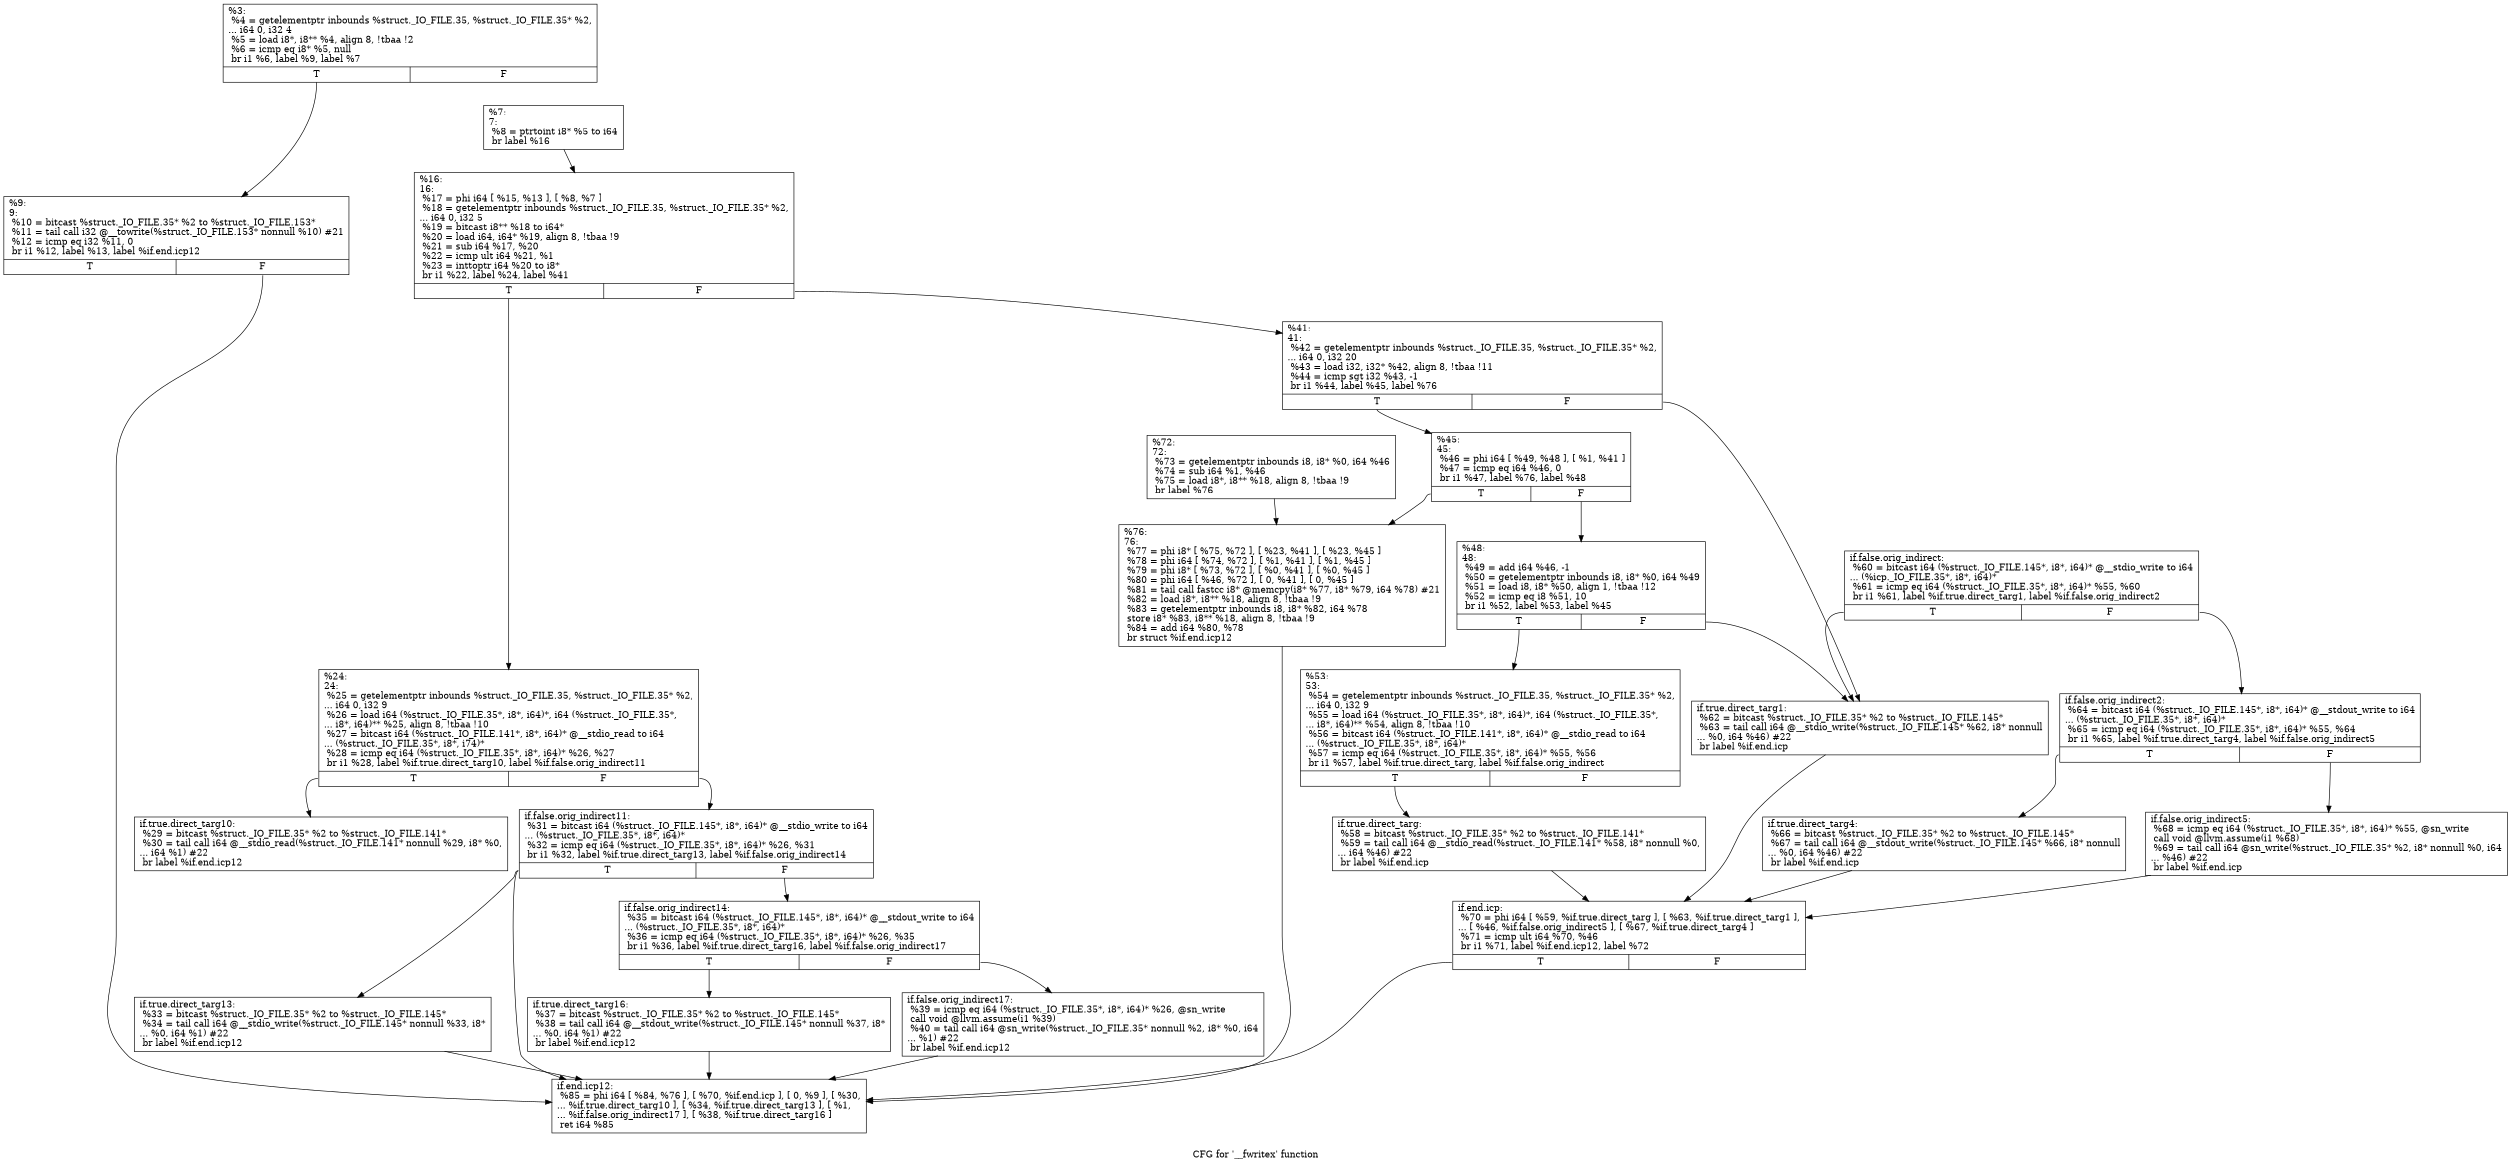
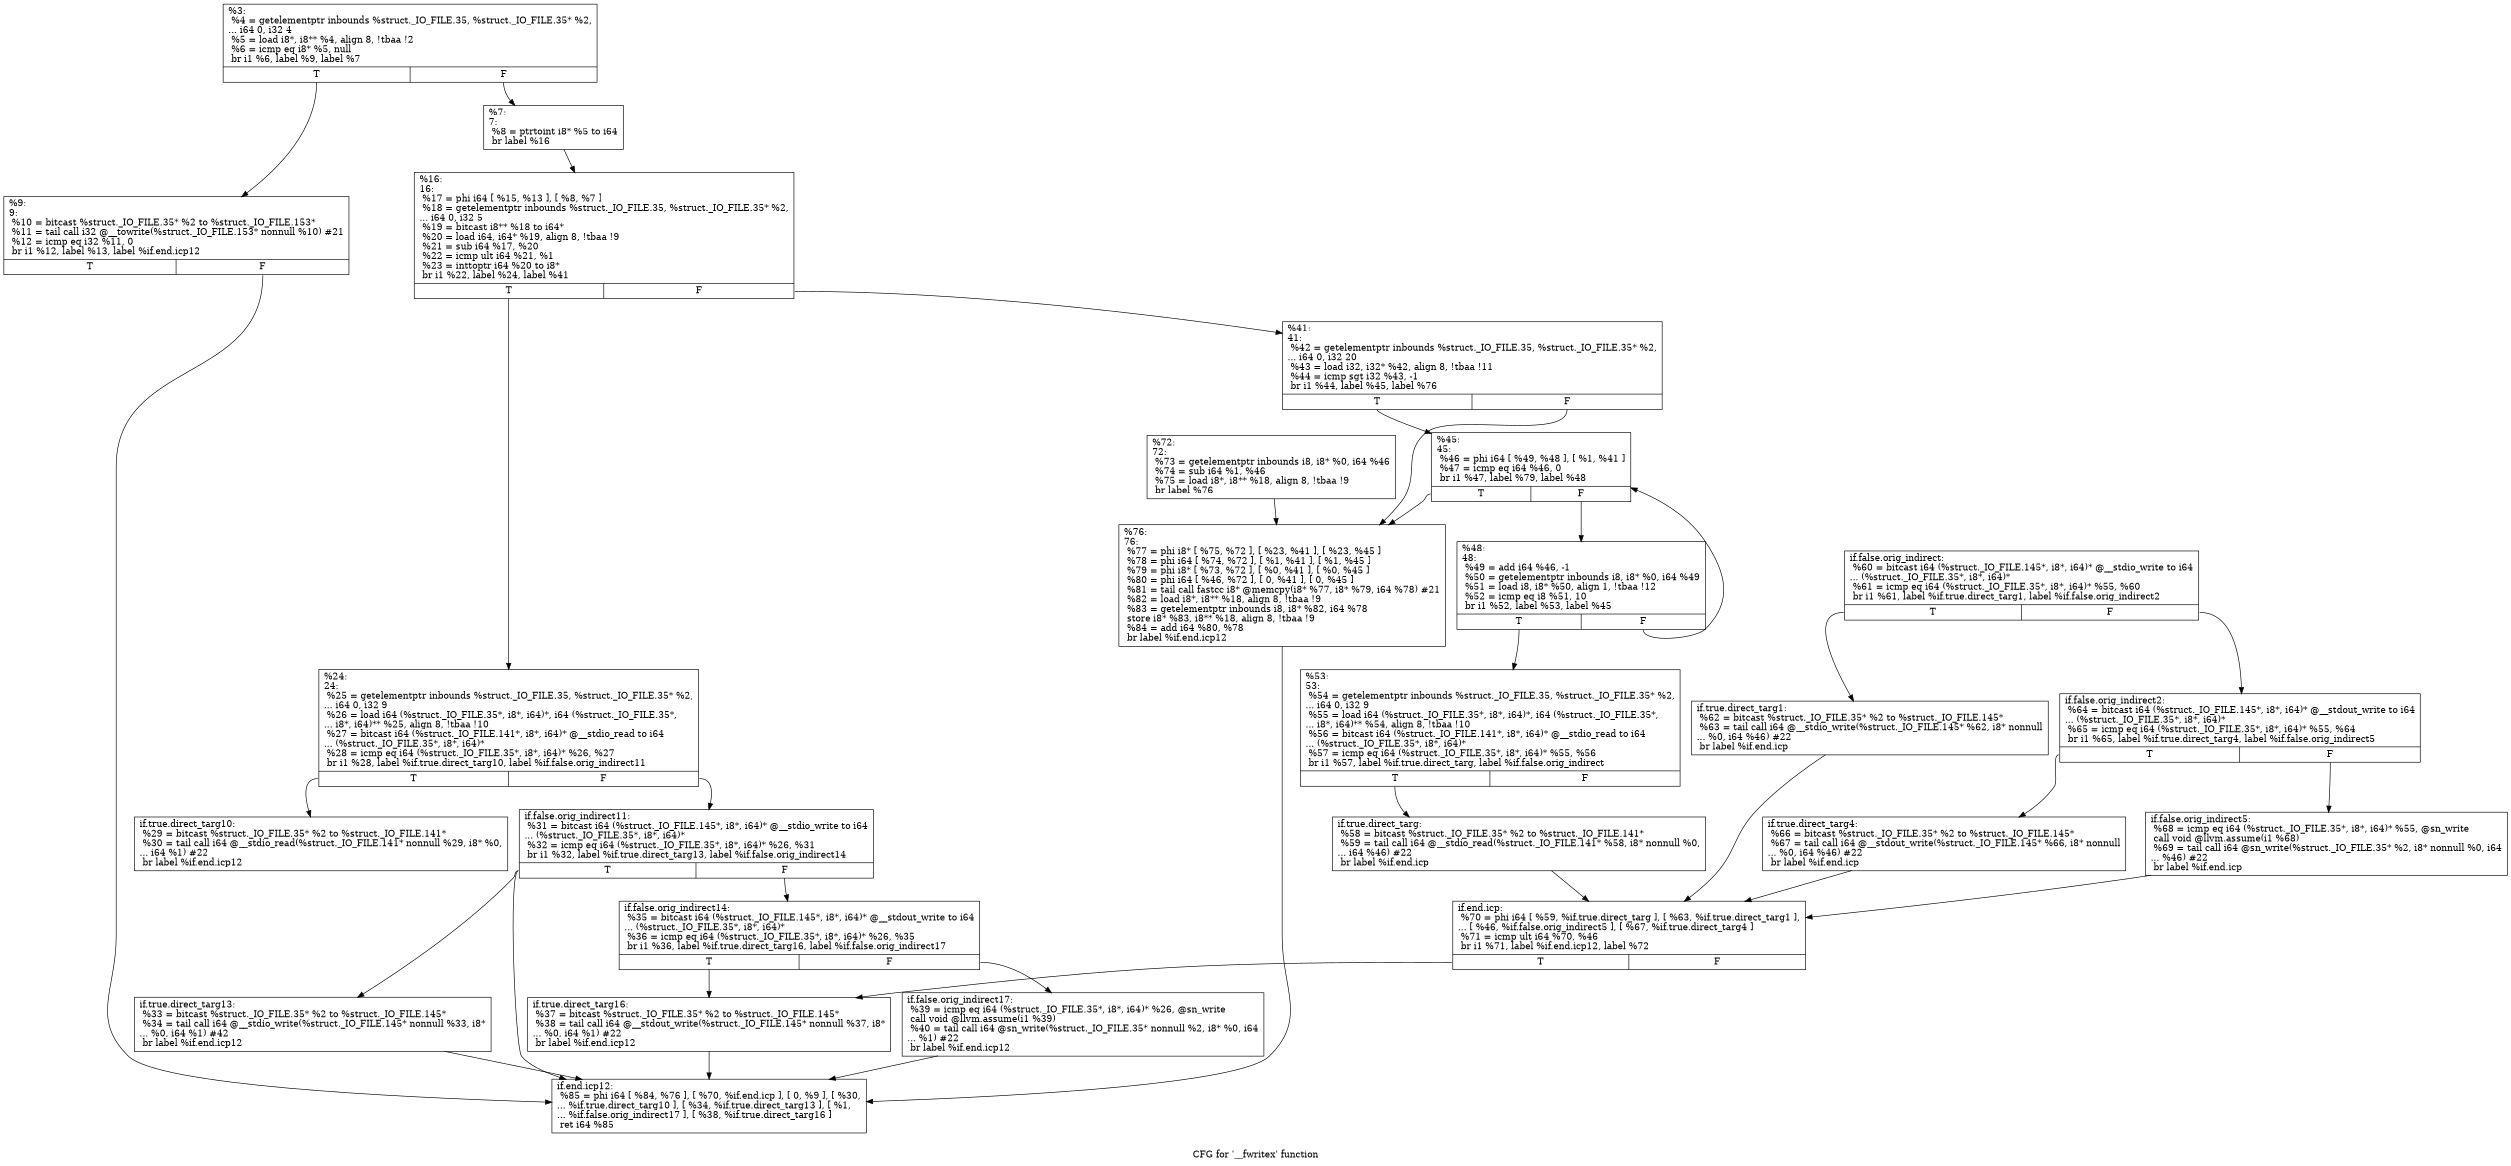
edge "%3:" -> "%7:": added
node "%45:": text "br i1 %47, label %76, label %48" -> "br i1 %47, label %79, label %48"
edge "%41:" -> "if.true.direct_targ1:": now "%41:" -> "%76:"
node "if.false.orig_indirect:": text "... (%icp._IO_FILE.35*, i8*, i64)*" -> "... (%struct._IO_FILE.35*, i8*, i64)*"
node "%76:": text "br struct %if.end.icp12" -> "br label %if.end.icp12"
edge "%48:" -> "if.true.direct_targ1:": now "%48:" -> "%45:"
node "%24:": text "... (%struct._IO_FILE.35*, i8*, i74)*" -> "... (%struct._IO_FILE.35*, i8*, i64)*"
node "if.true.direct_targ13:": text "... %0, i64 %1) #22" -> "... %0, i64 %1) #42"
edge "if.end.icp:" -> "if.end.icp12:": now "if.end.icp:" -> "if.true.direct_targ16:"
